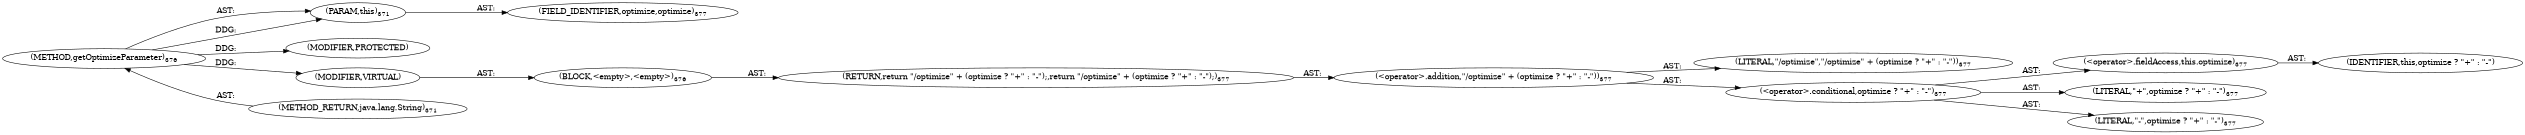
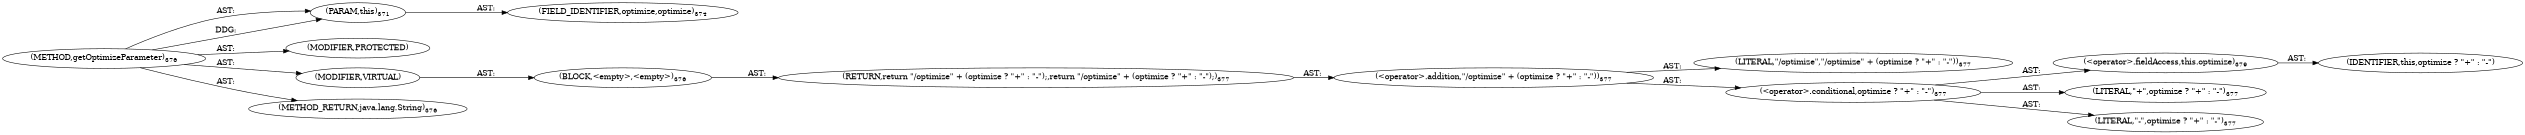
node "(FIELD_IDENTIFIER,optimize,optimize)": text "377" -> "374"
edge "(METHOD,getOptimizeParameter)" -> "(MODIFIER,PROTECTED)": label "DDG: " -> "AST: "
node "(<operator>.fieldAccess,this.optimize)": text "377" -> "379"
edge "(METHOD,getOptimizeParameter)" -> "(MODIFIER,VIRTUAL)": label "DDG: " -> "AST: "
edge "(METHOD_RETURN,java.lang.String)" -> "(METHOD,getOptimizeParameter)": reversed
node "(METHOD_RETURN,java.lang.String)": text "371" -> "376"
